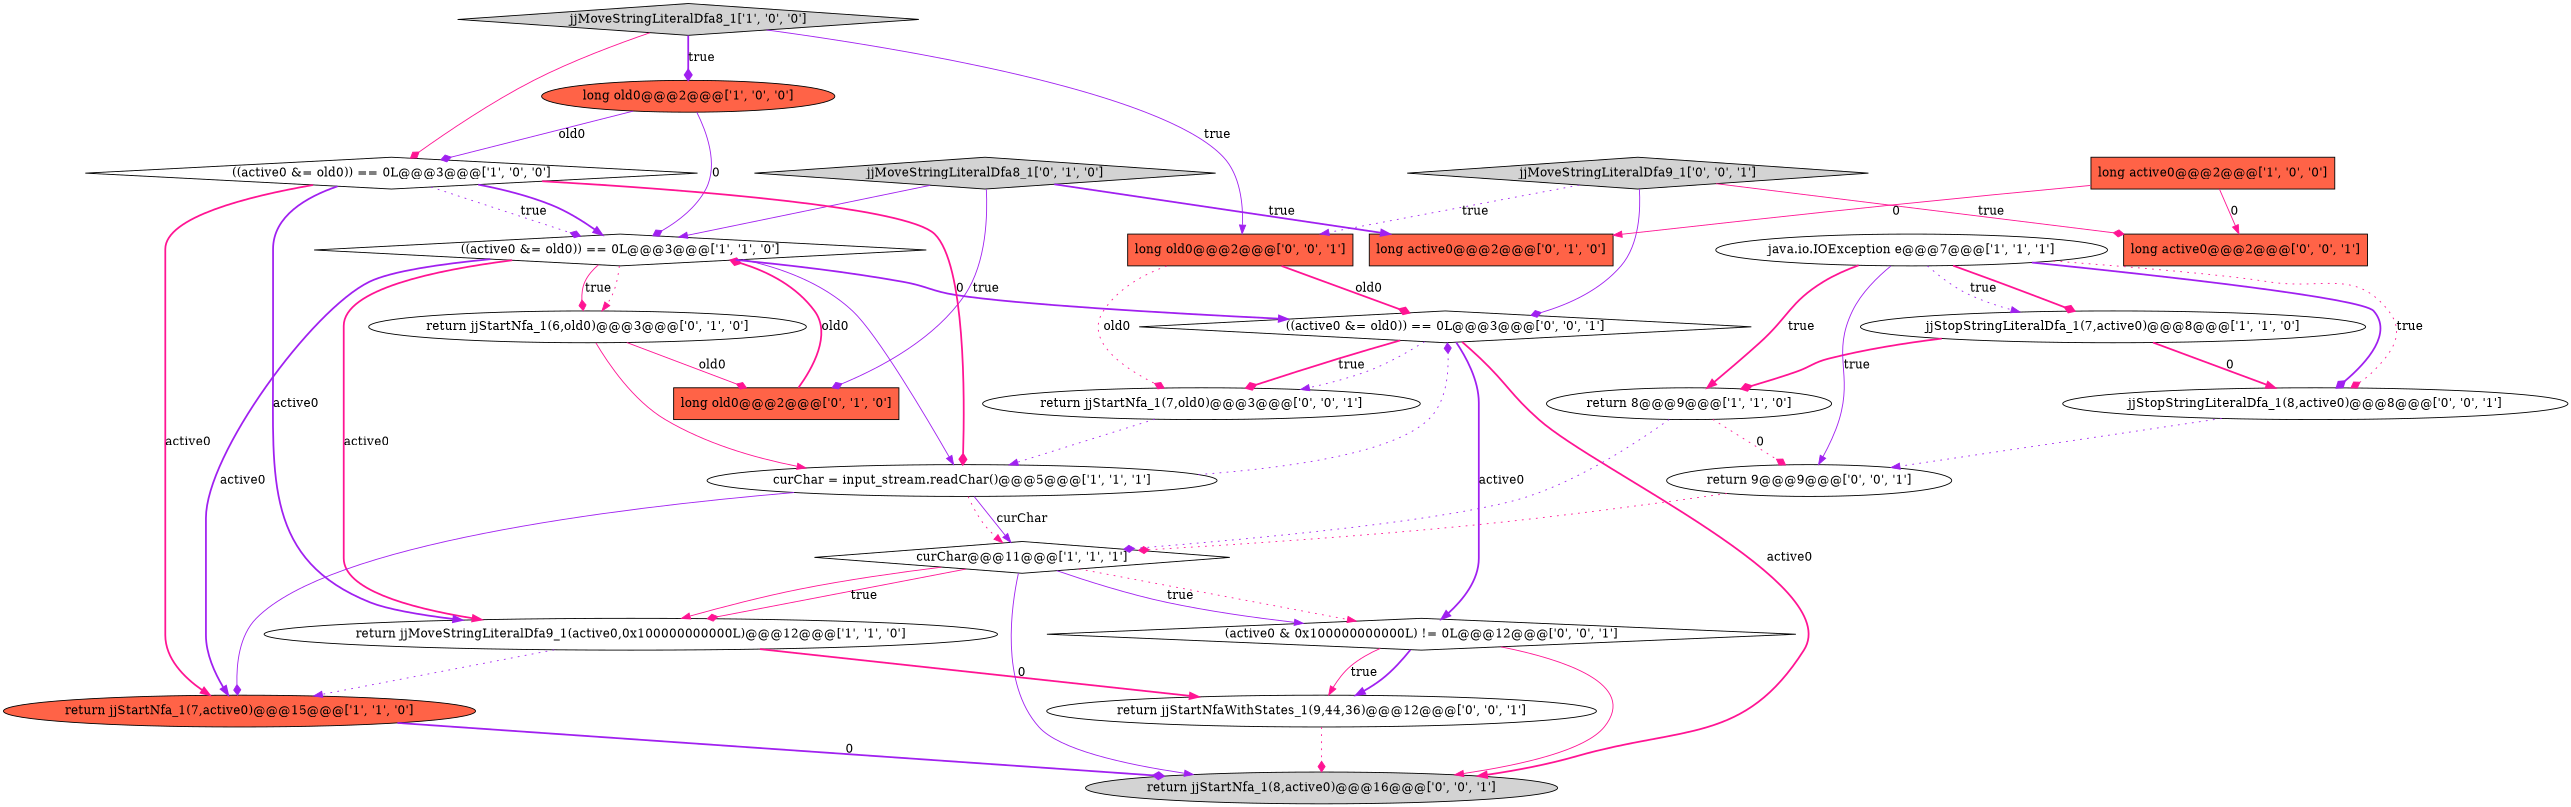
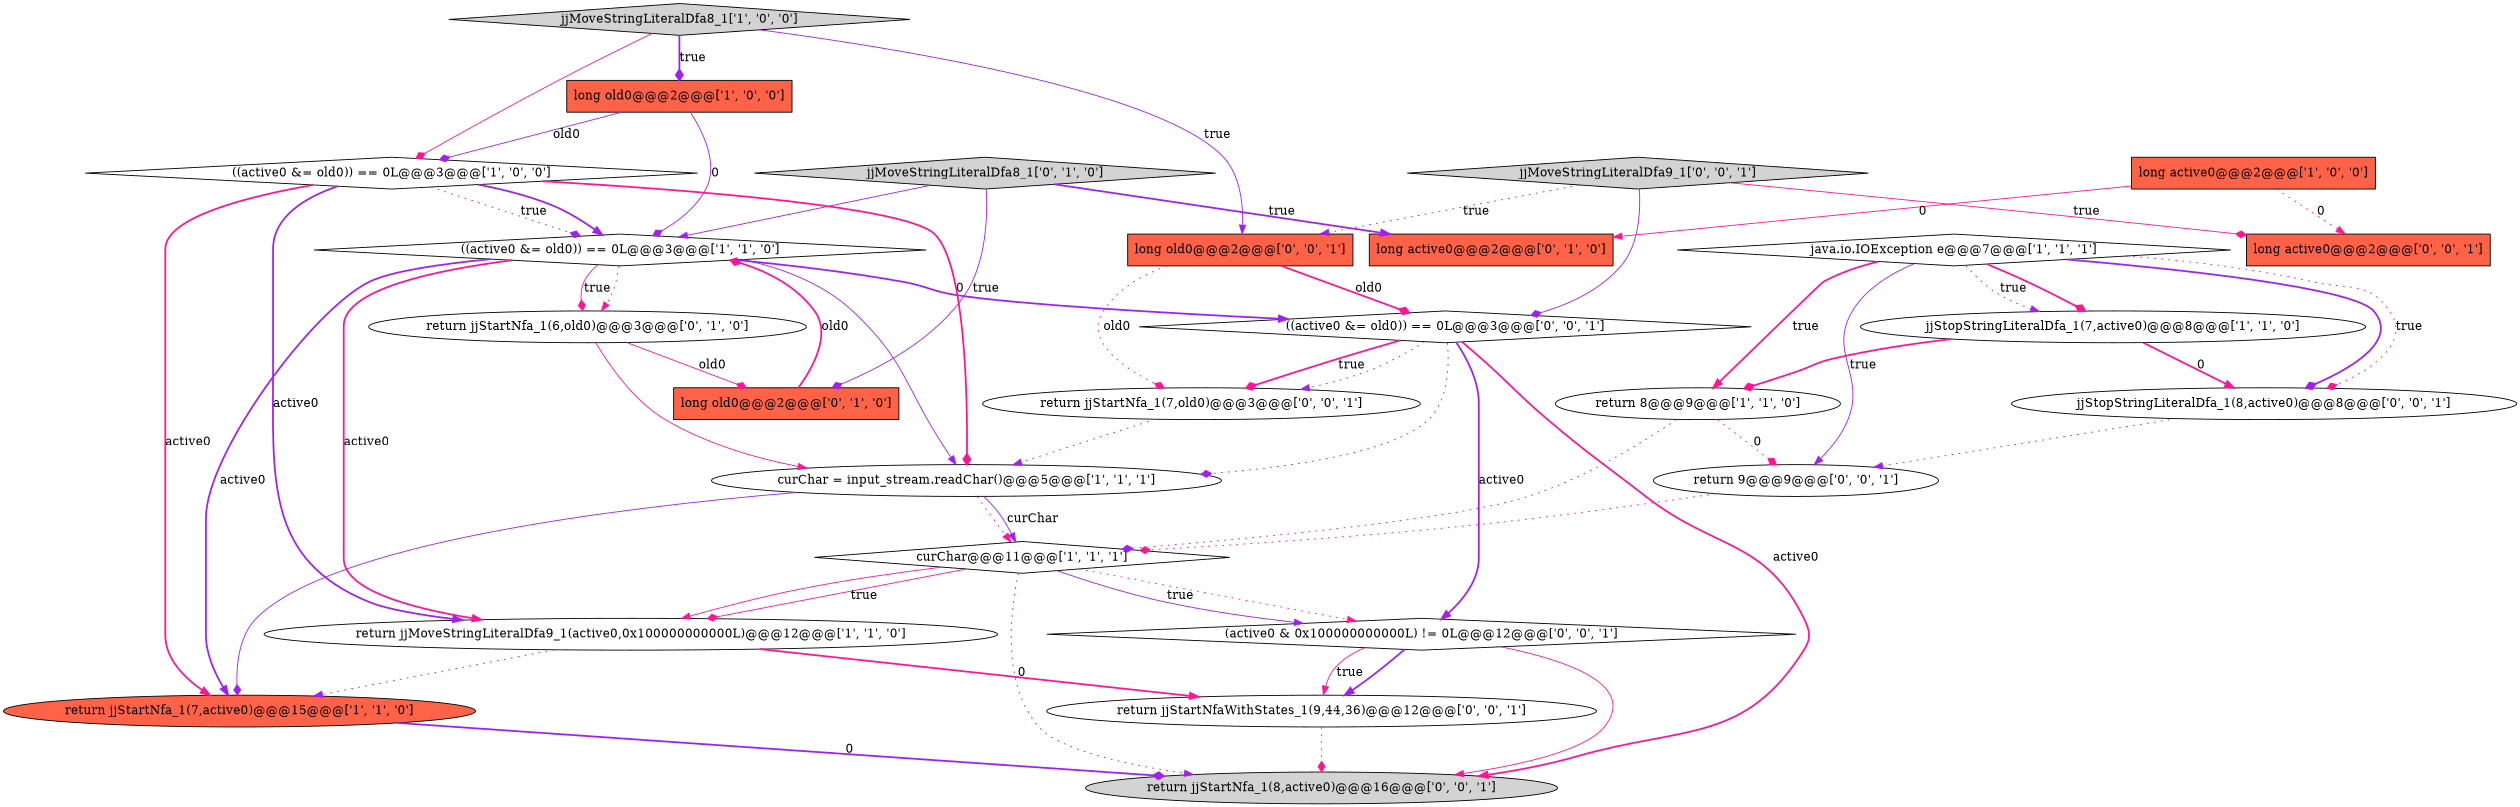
node "long old0@@@2@@@['1', '0', '0']": shape ellipse -> box
edge "long active0@@@2@@@['1', '0', '0']" -> "long active0@@@2@@@['0', '0', '1']": style solid -> dotted
node "java.io.IOException e@@@7@@@['1', '1', '1']": shape ellipse -> diamond
edge "curChar = input_stream.readChar()@@@5@@@['1', '1', '1']" -> "((active0 &= old0)) == 0L@@@3@@@['0', '0', '1']": reversed
edge "curChar@@@11@@@['1', '1', '1']" -> "return jjStartNfa_1(8,active0)@@@16@@@['0', '0', '1']": style solid -> dotted
